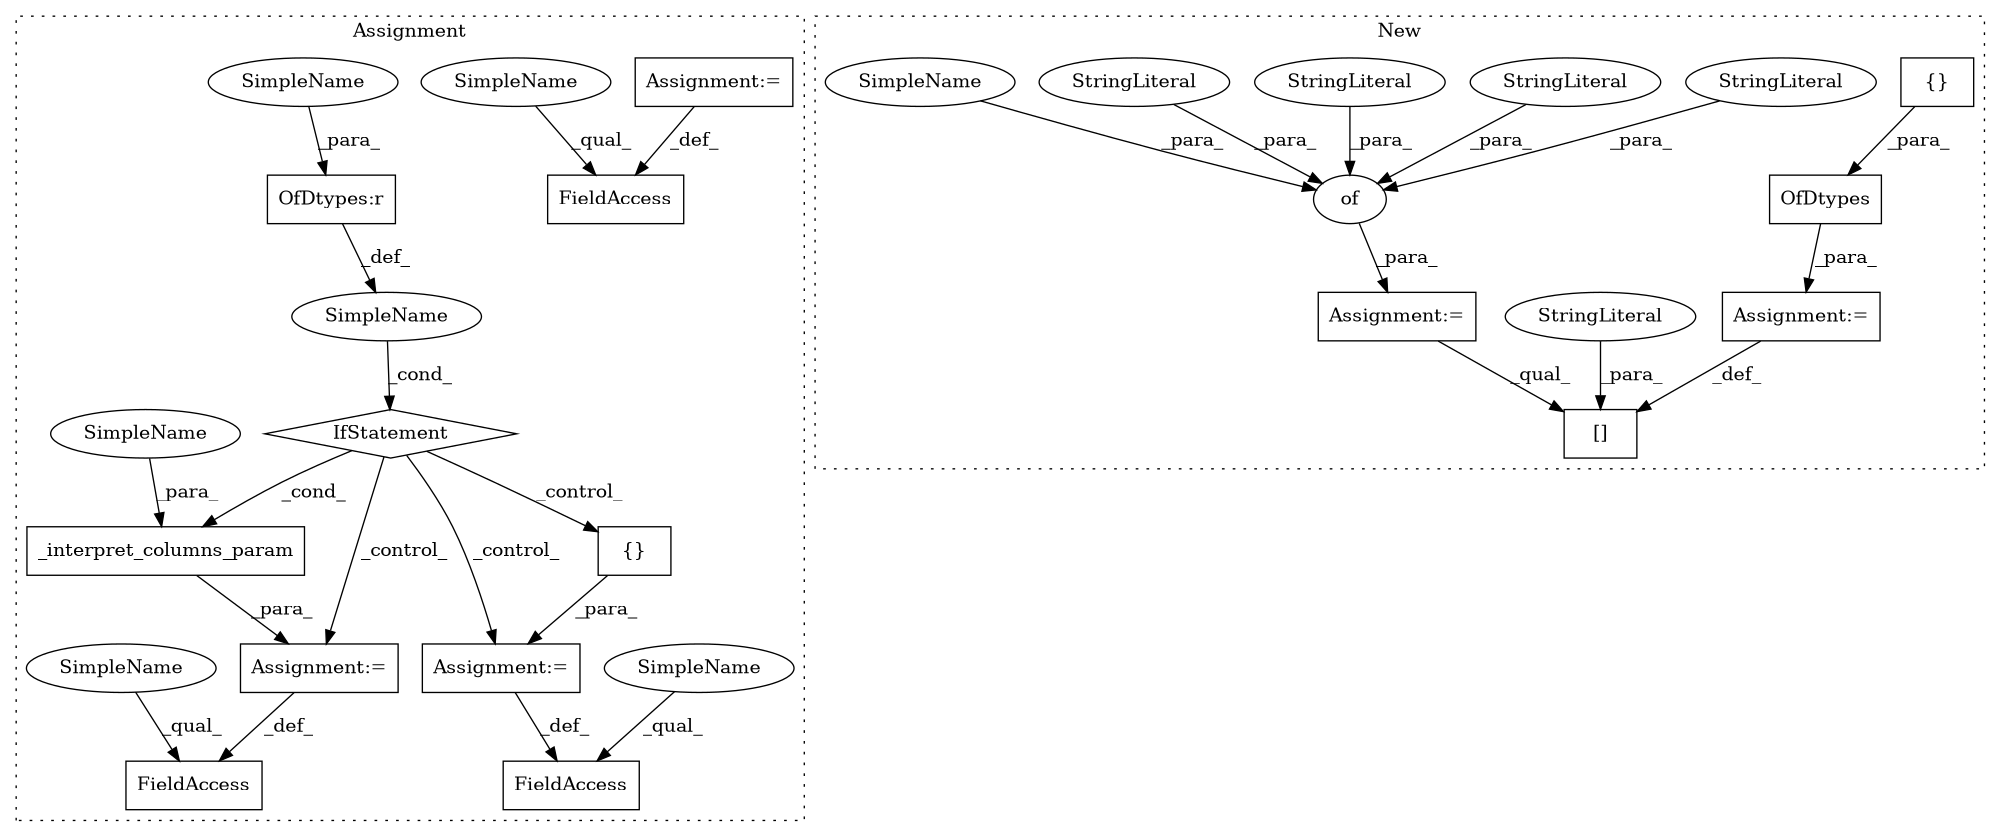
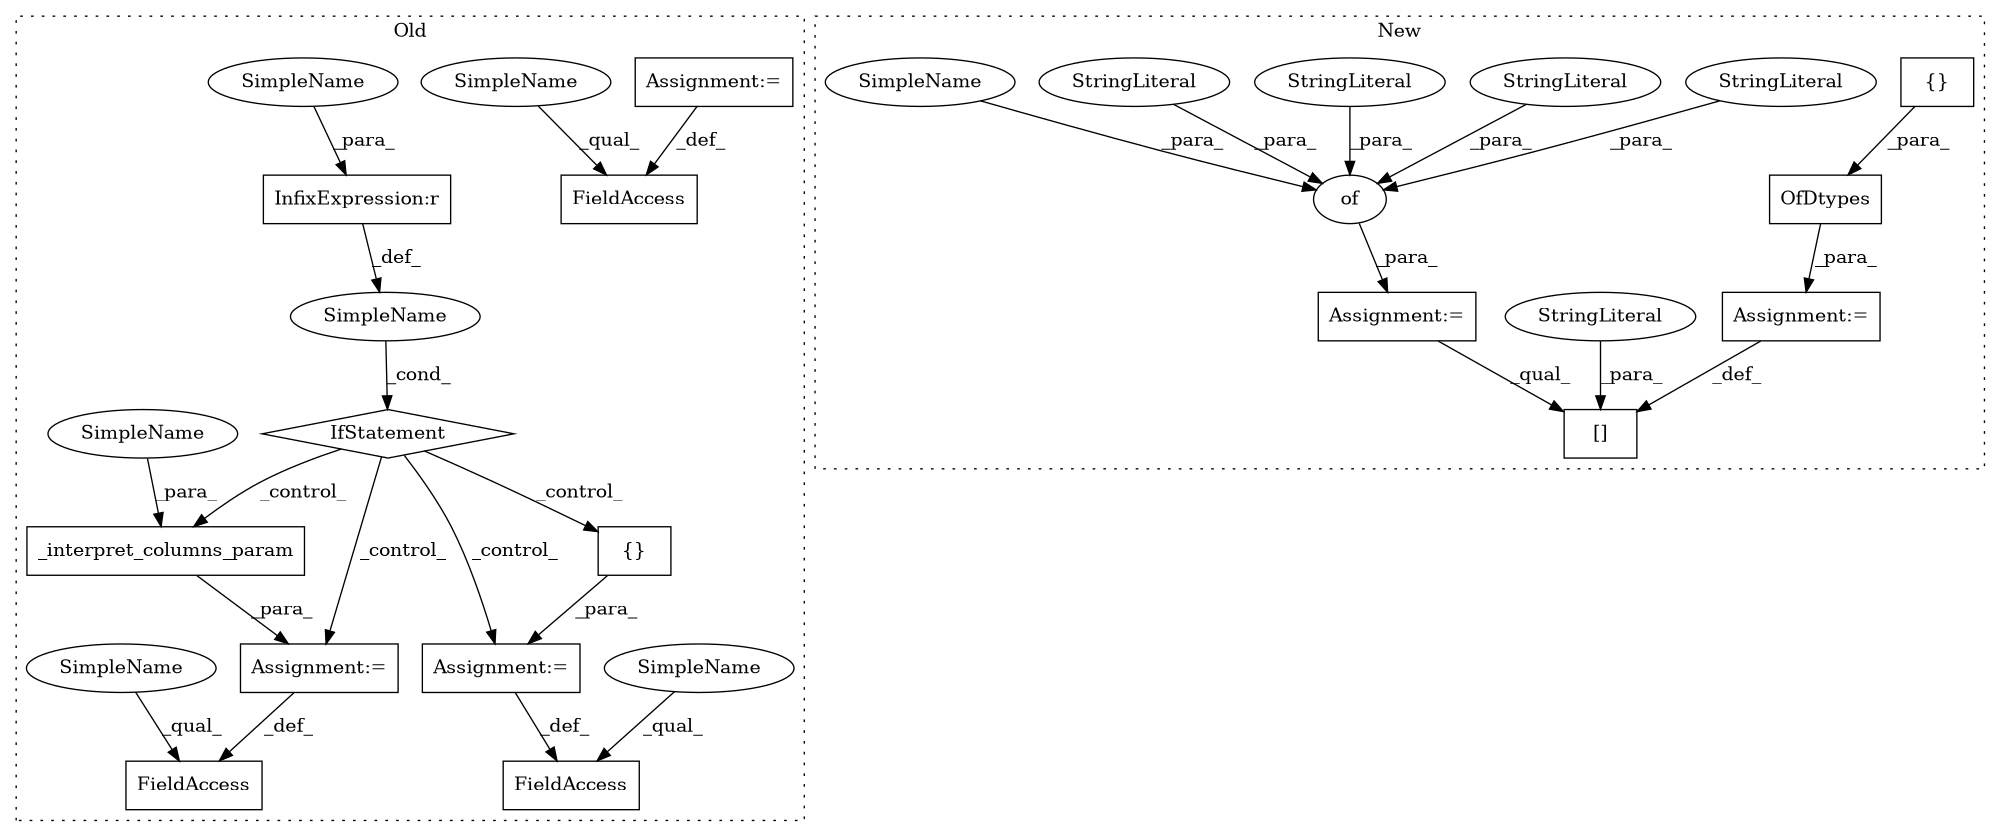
cluster "Assignment": label "Assignment" -> "Old"
node "OfDtypes:r": label "OfDtypes:r" -> "InfixExpression:r"
edge "IfStatement" -> "_interpret_columns_param": label "_cond_" -> "_control_"
